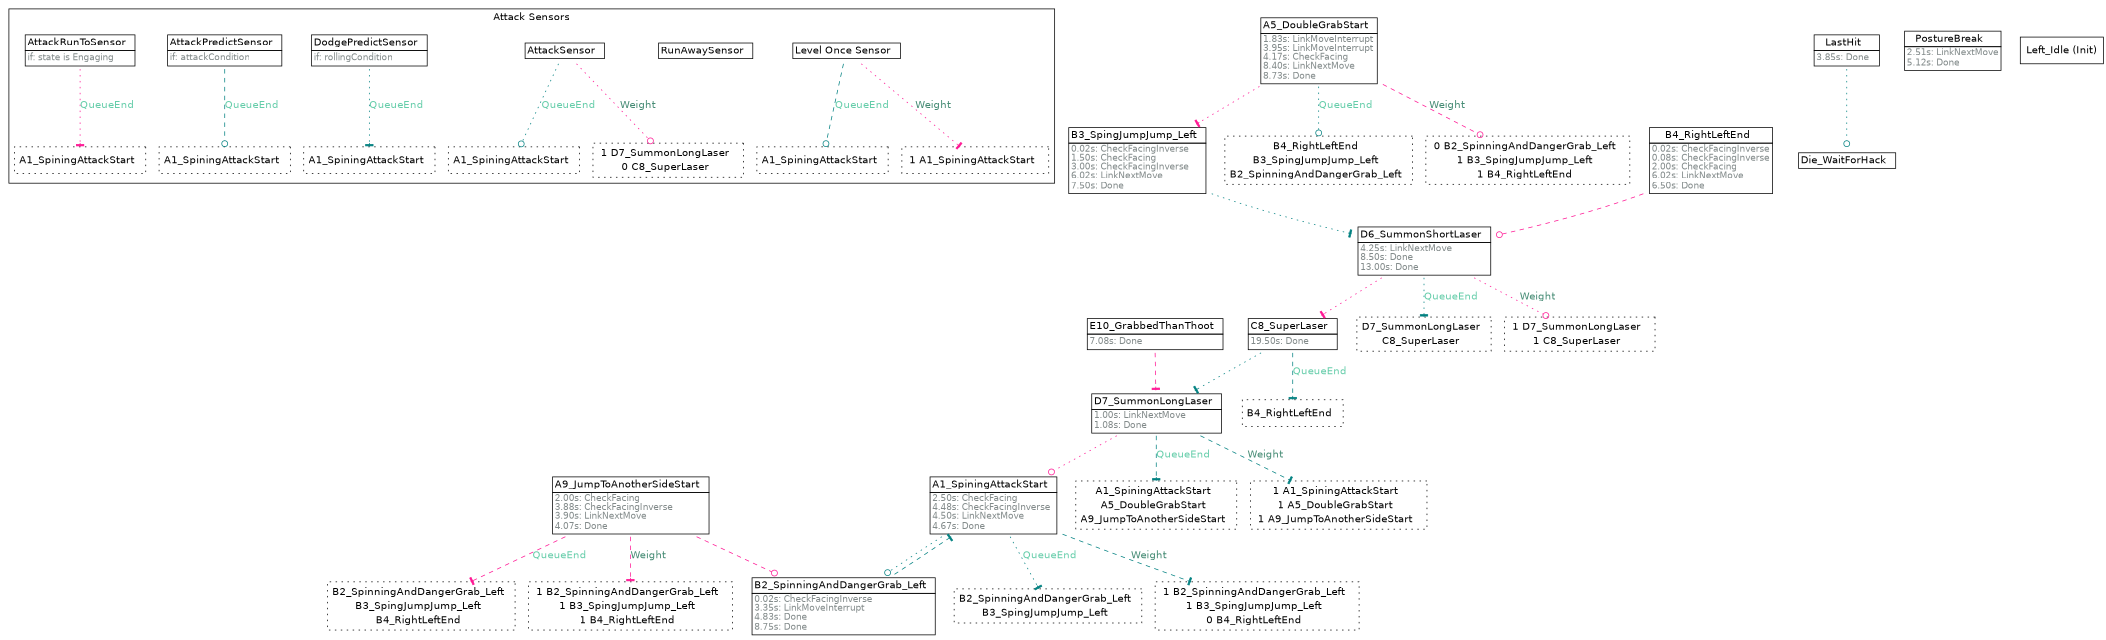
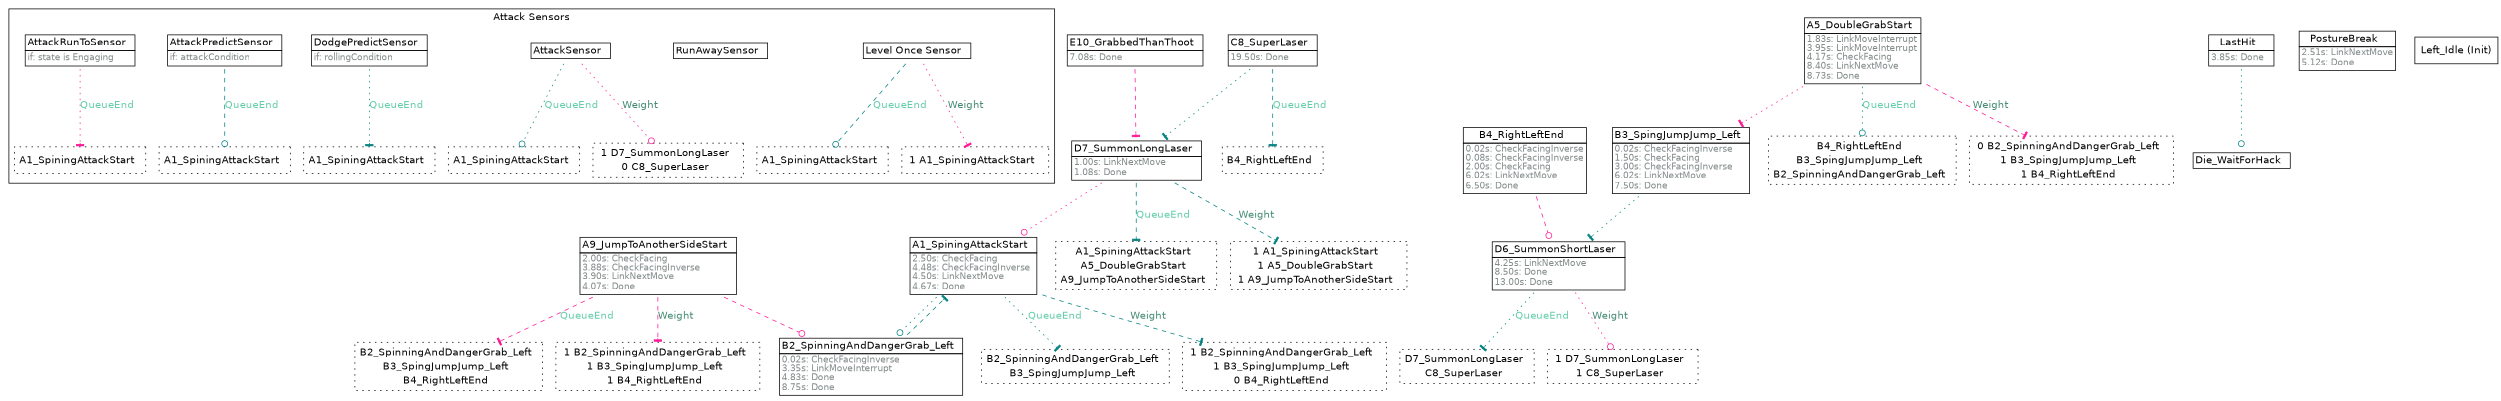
edge "A5_DoubleGrabStart" -> "0 B2_SpinningAndDangerGrab_Left": arrowhead odot -> tee
edge "D6_SummonShortLaser" -> "C8_SuperLaser": removed
